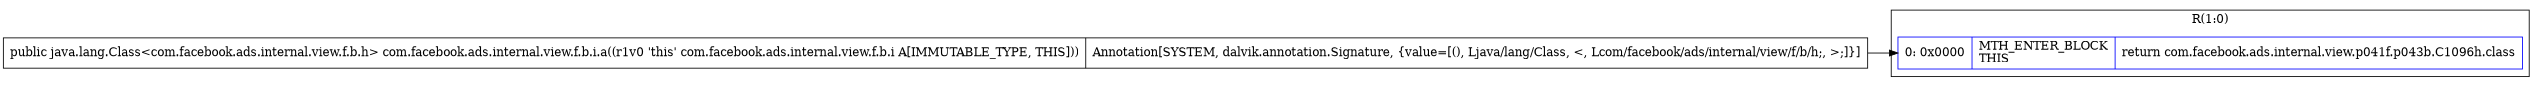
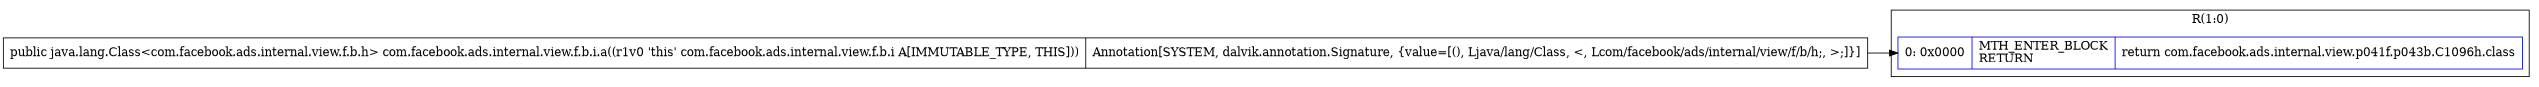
node "0: 0x0000": text "THIS" -> "RETURN"
